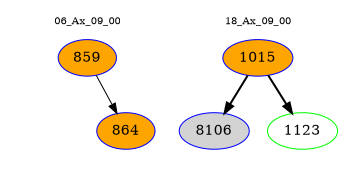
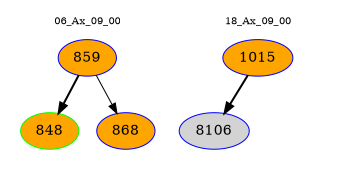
node "848": added
node "864": label "864" -> "868"
node "1123": removed
